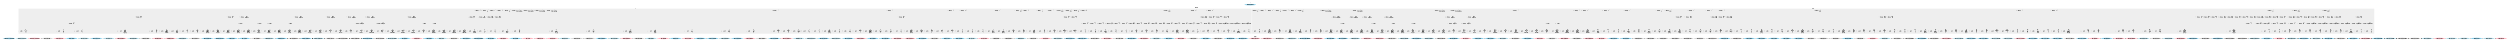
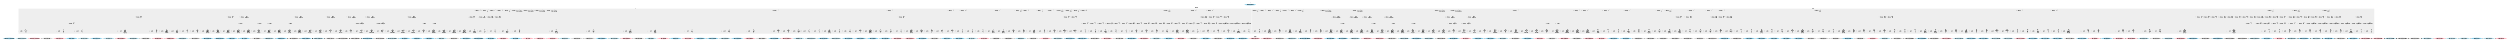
node "portage://net-fs/libnfs-5.0.2": fillcolor lightpink -> skyblue
node "portage://sys-fs/multipath-tools-0.9.7": fillcolor lightpink -> skyblue
node "portage://dev-lang/python-3.13.0_beta2_p9": fillcolor skyblue -> lightpink
